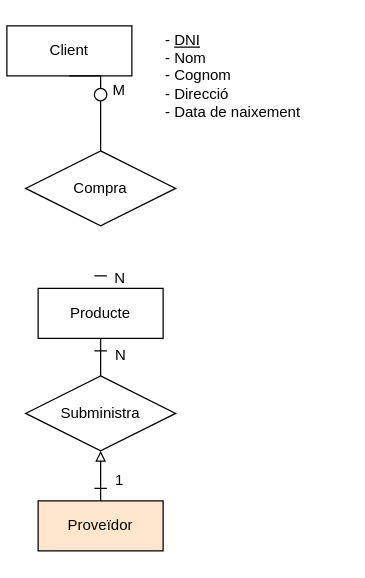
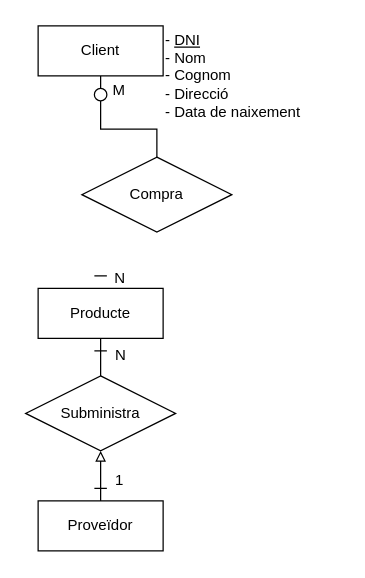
node "Client": moved (69, 51) -> (101, 51)
node "Compra": moved (101, 188) -> (157, 194)
node "Proveïdor": fillcolor #ffe6cc -> #ffffff
